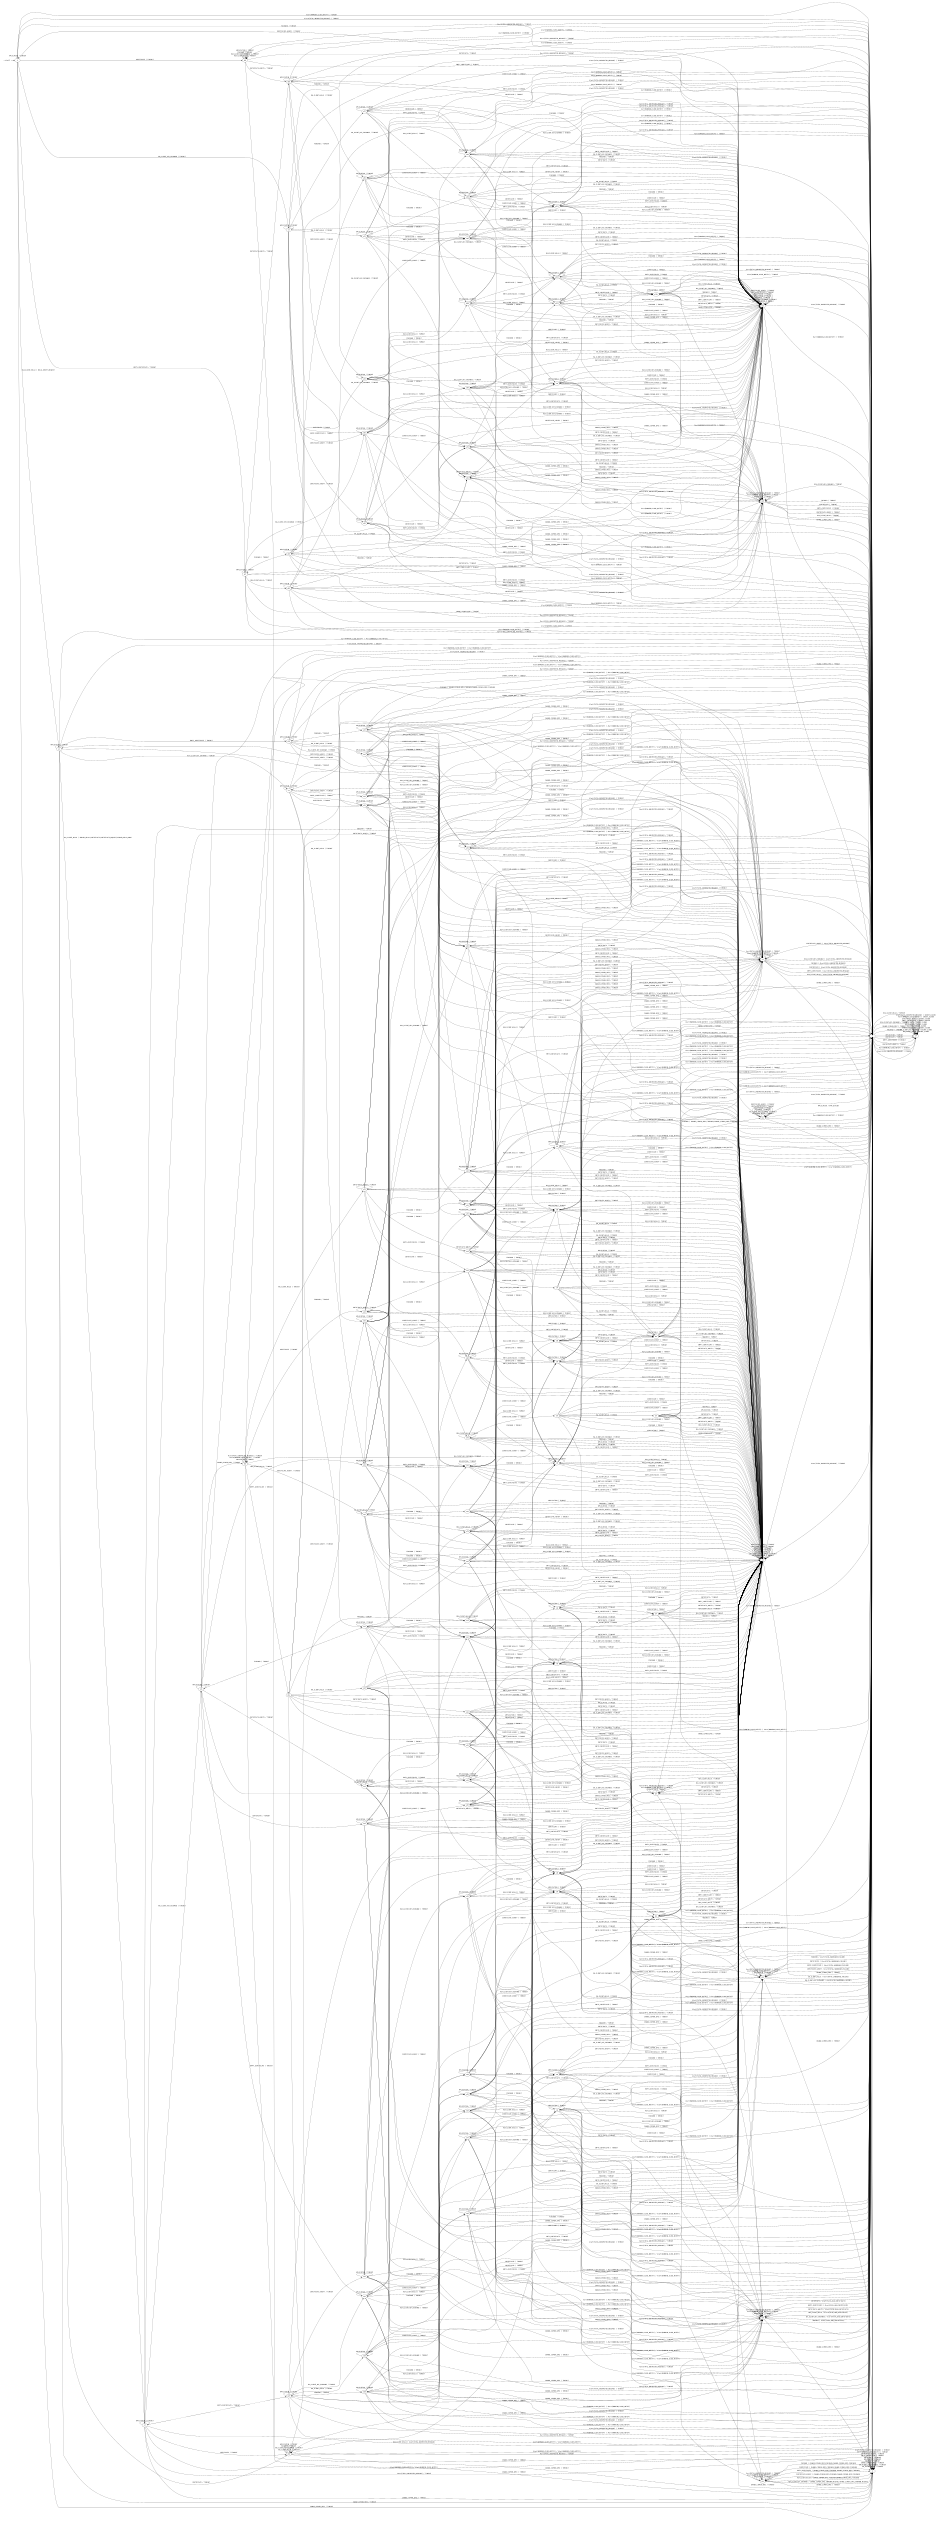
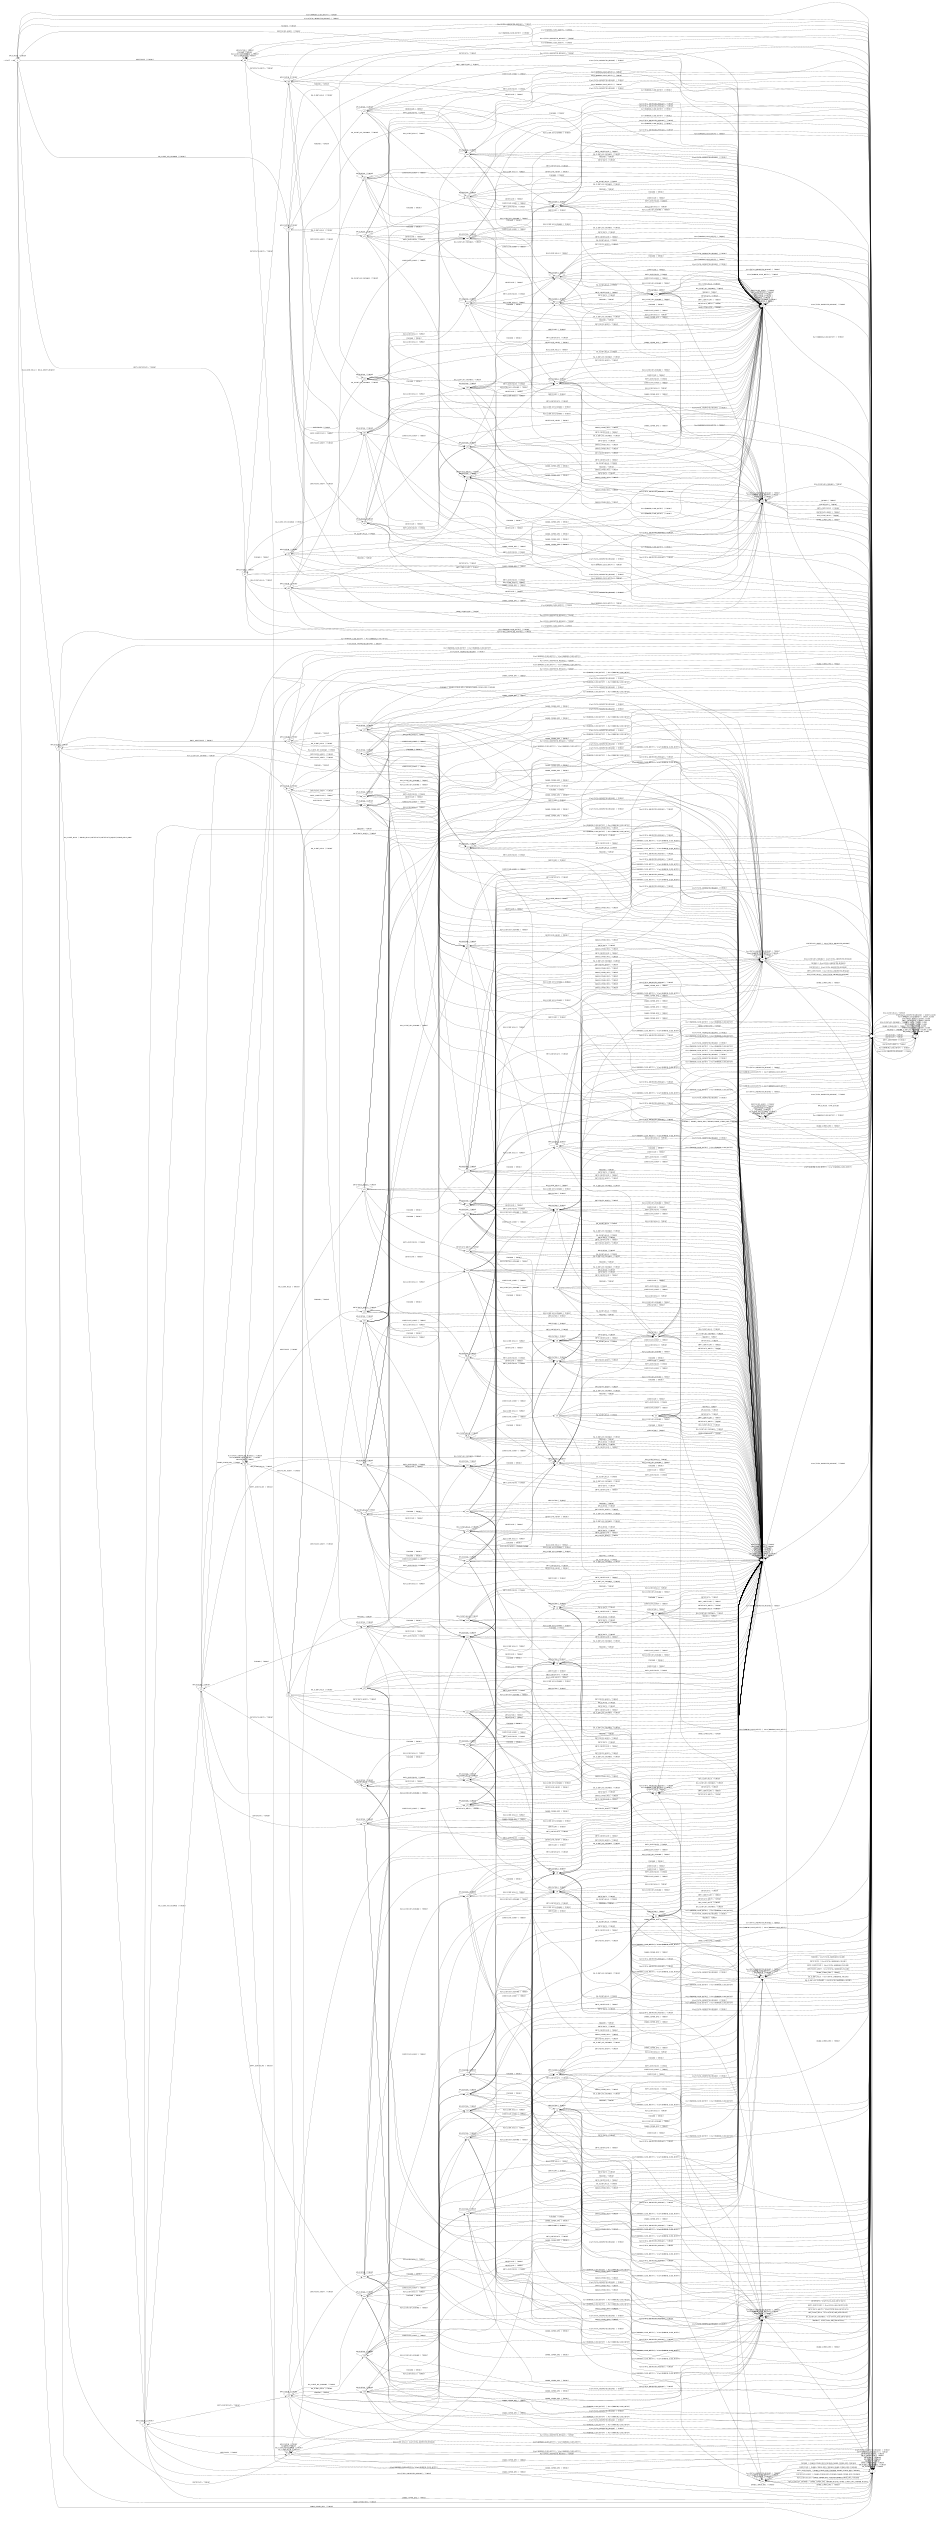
edge "s91" -> "s43": label "RSA_CLIENT_HELLO / TIMEOUT" -> "CERTIFICATE_VERIFY / SOCKET_CLOSED"
